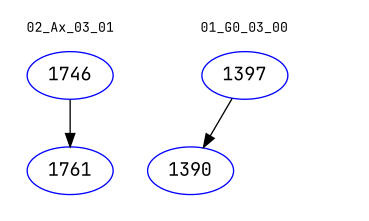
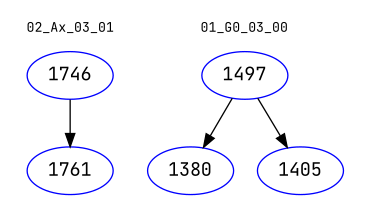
node "1397": label "1397" -> "1497"
node "1390": label "1390" -> "1380"
node "1405": added
